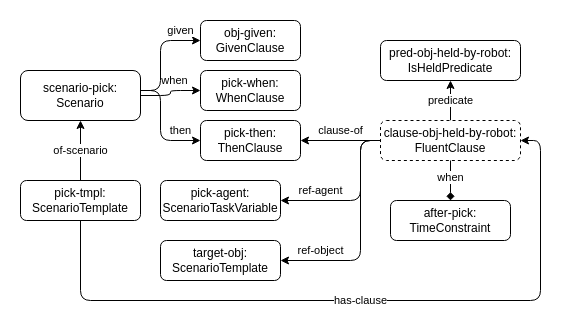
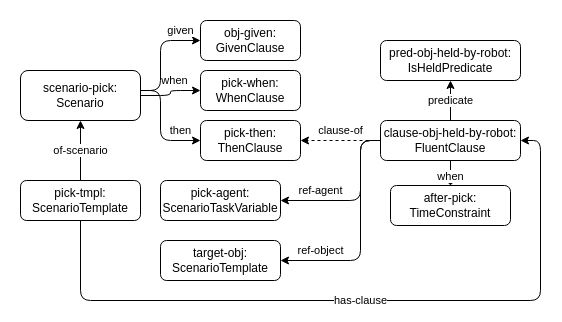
edge "clause-obj-held-by-robot: FluentClause" -> "pick-then: ThenClause": style solid -> dashed
node "clause-obj-held-by-robot: FluentClause": style dashed -> solid
node "after-pick: TimeConstraint": moved (451, 221) -> (451, 206)
